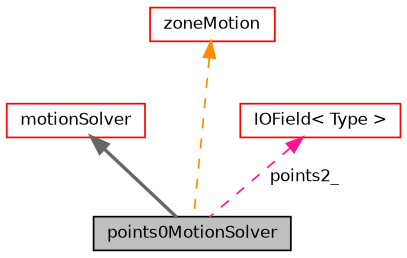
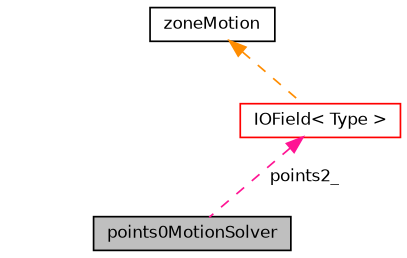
node "zoneMotion": color red -> black
node "motionSolver": removed
edge "points0MotionSolver" -> "zoneMotion": now "IOField< Type >" -> "zoneMotion"
